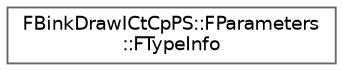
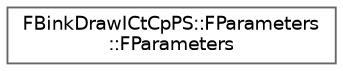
node "FBinkDrawICtCpPS::FParameters ::FTypeInfo": label "FBinkDrawICtCpPS::FParameters ::FTypeInfo" -> "FBinkDrawICtCpPS::FParameters ::FParameters"
